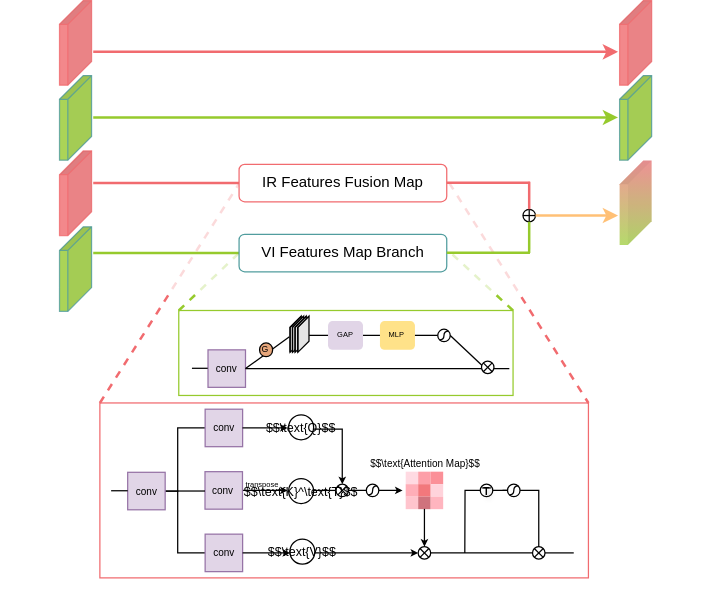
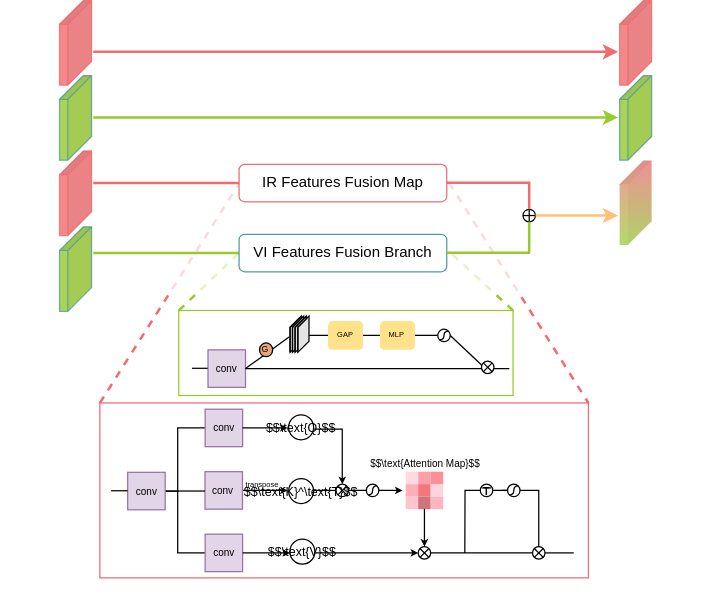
node "VI Features Map Branch": label "VI Features Map Branch" -> "VI Features Fusion Branch"
node "GAP": fillcolor #e1d5e7 -> #ffe289
